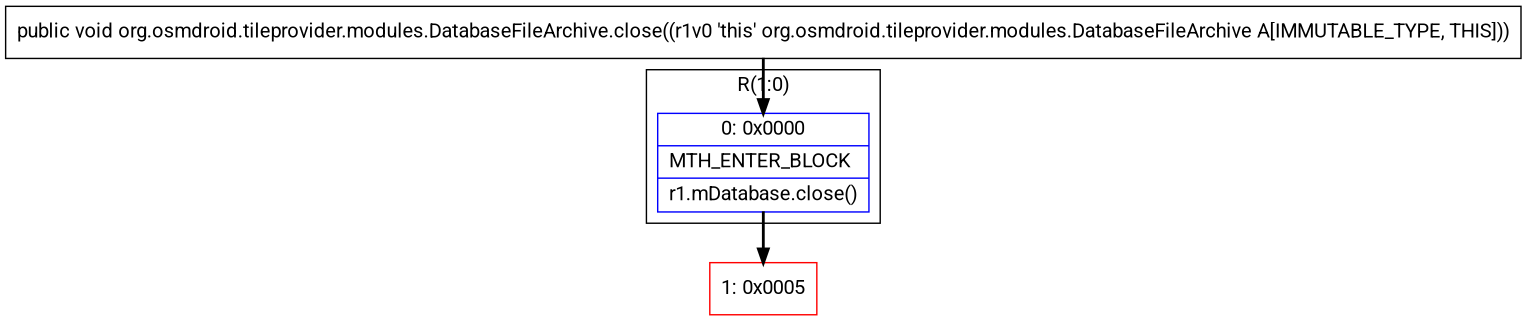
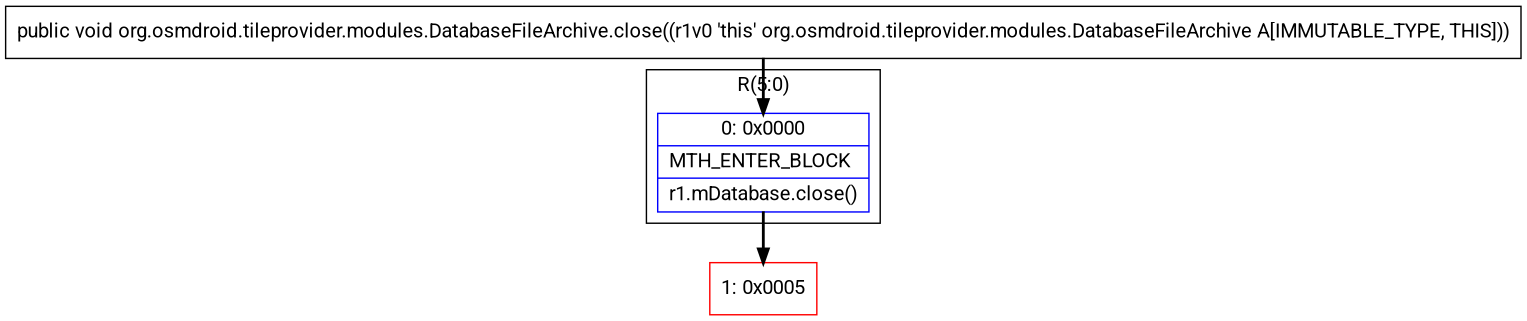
cluster "R(1:0)": label "R(1:0)" -> "R(5:0)"
